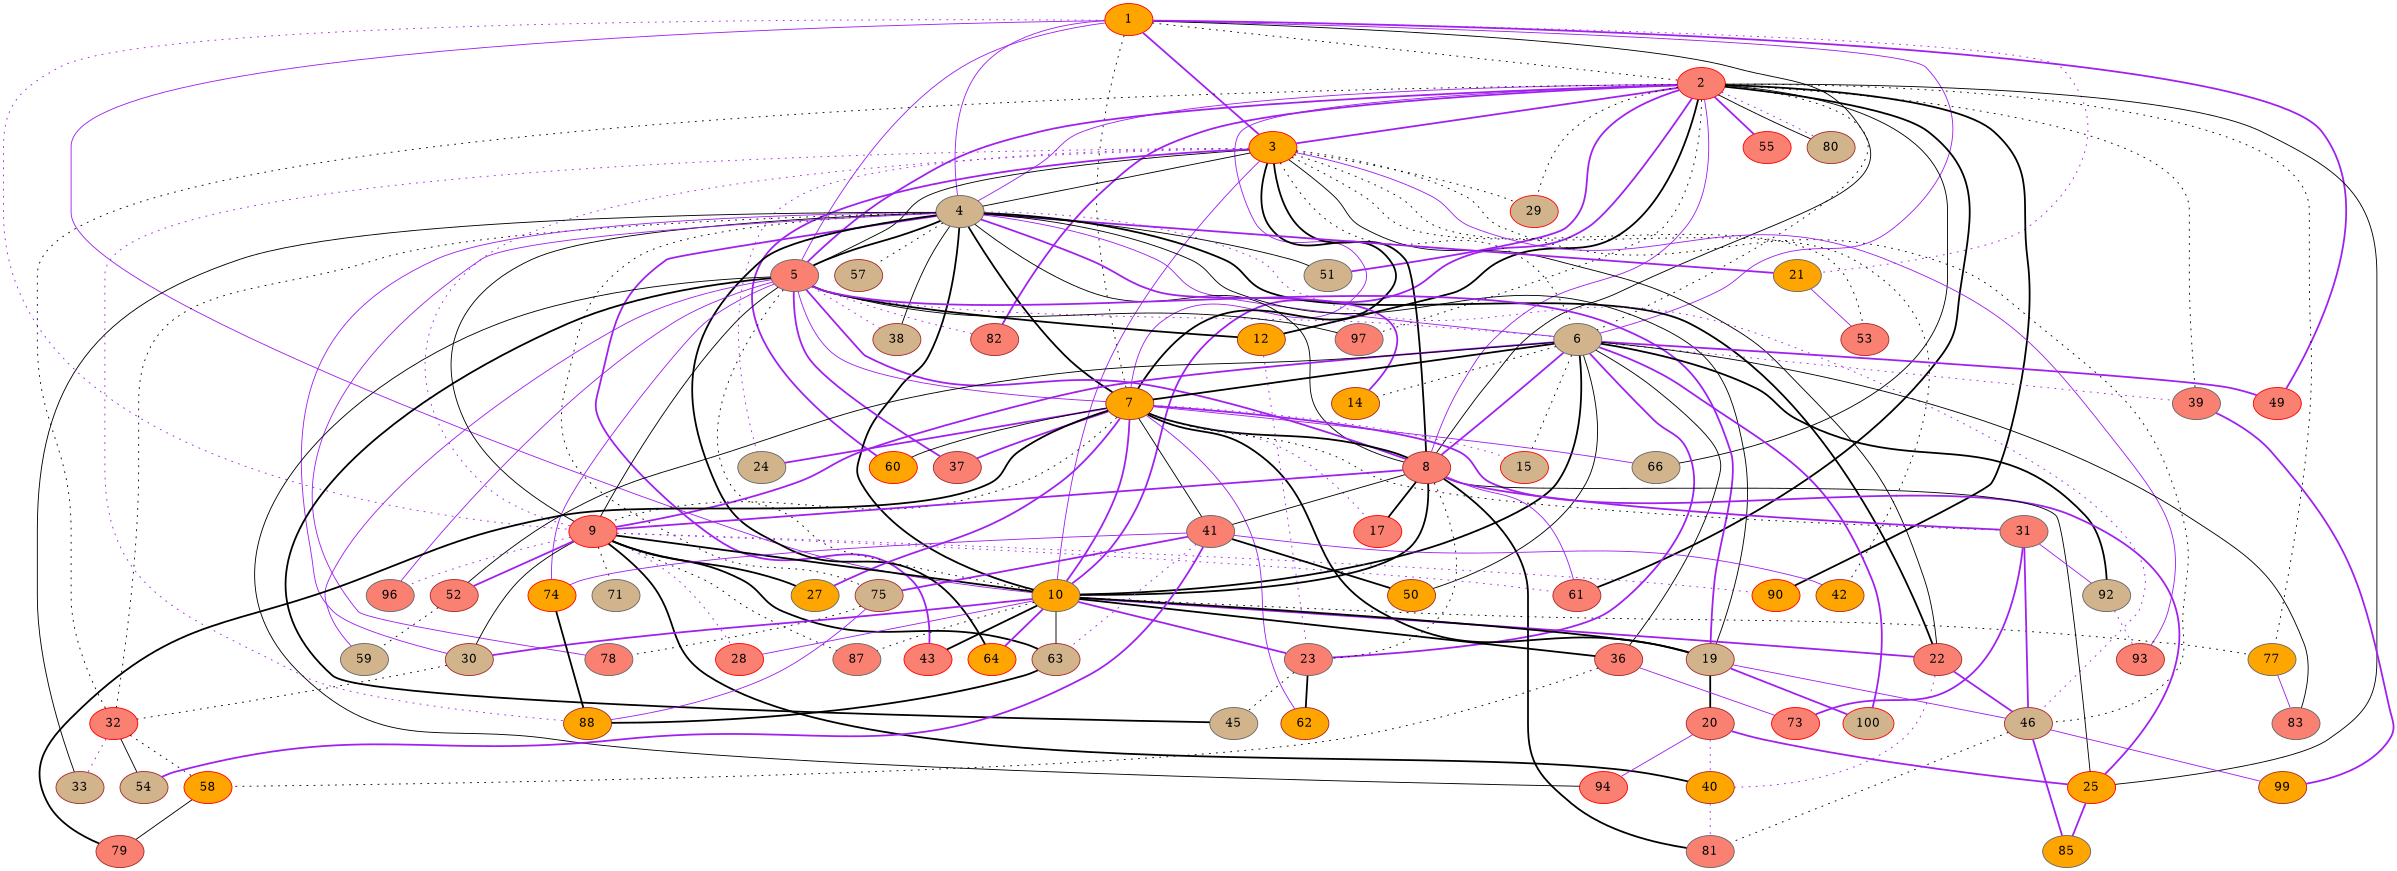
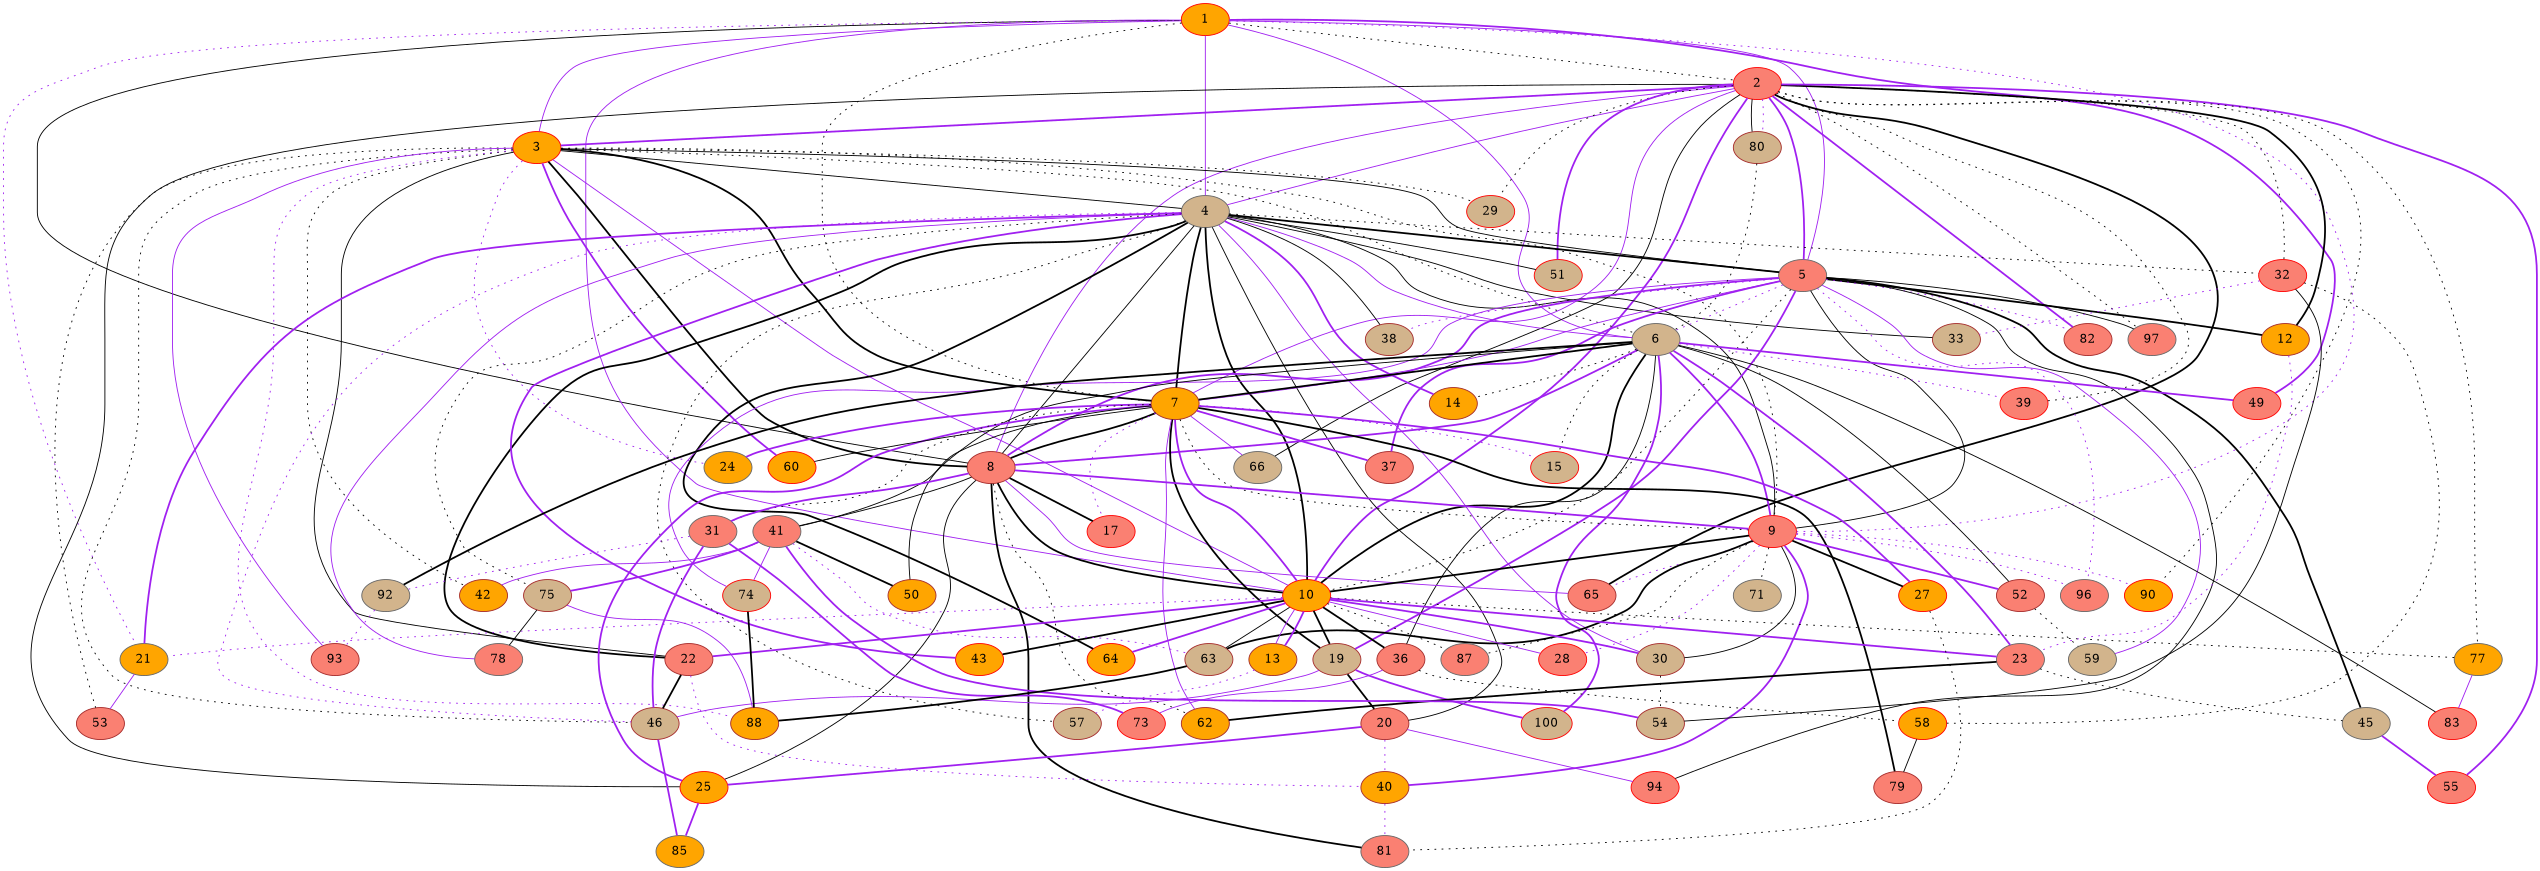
edge "1" -- "3": style bold -> solid
edge "3" -- "9": color purple -> black
edge "2" -- "6": now "80" -- "6"
node "51": color gray40 -> red
edge "2" -- "90": style bold -> dotted
edge "4" -- "19": now "4" -- "20"
edge "5" -- "96": style solid -> dotted
node "39": color gray40 -> red
node "24": fillcolor tan -> orange
edge "31" -- "92": style solid -> dotted
node "74": fillcolor orange -> tan
node "27": color gray40 -> red
node "10": color gray40 -> red
node "61": label "61" -> "65"
edge "8" -- "23": now "8" -- "62"
edge "10" -- "21": added
edge "75" -- "78": style dotted -> solid
node "43": fillcolor salmon -> orange
node "13": added
edge "22" -- "46": color purple -> black
edge "30" -- "32": now "30" -- "54"
node "83": color gray40 -> red
edge "9" -- "40": color black -> purple
edge "45" -- "55": added
edge "46" -- "81": now "27" -- "81"
node "99": removed
